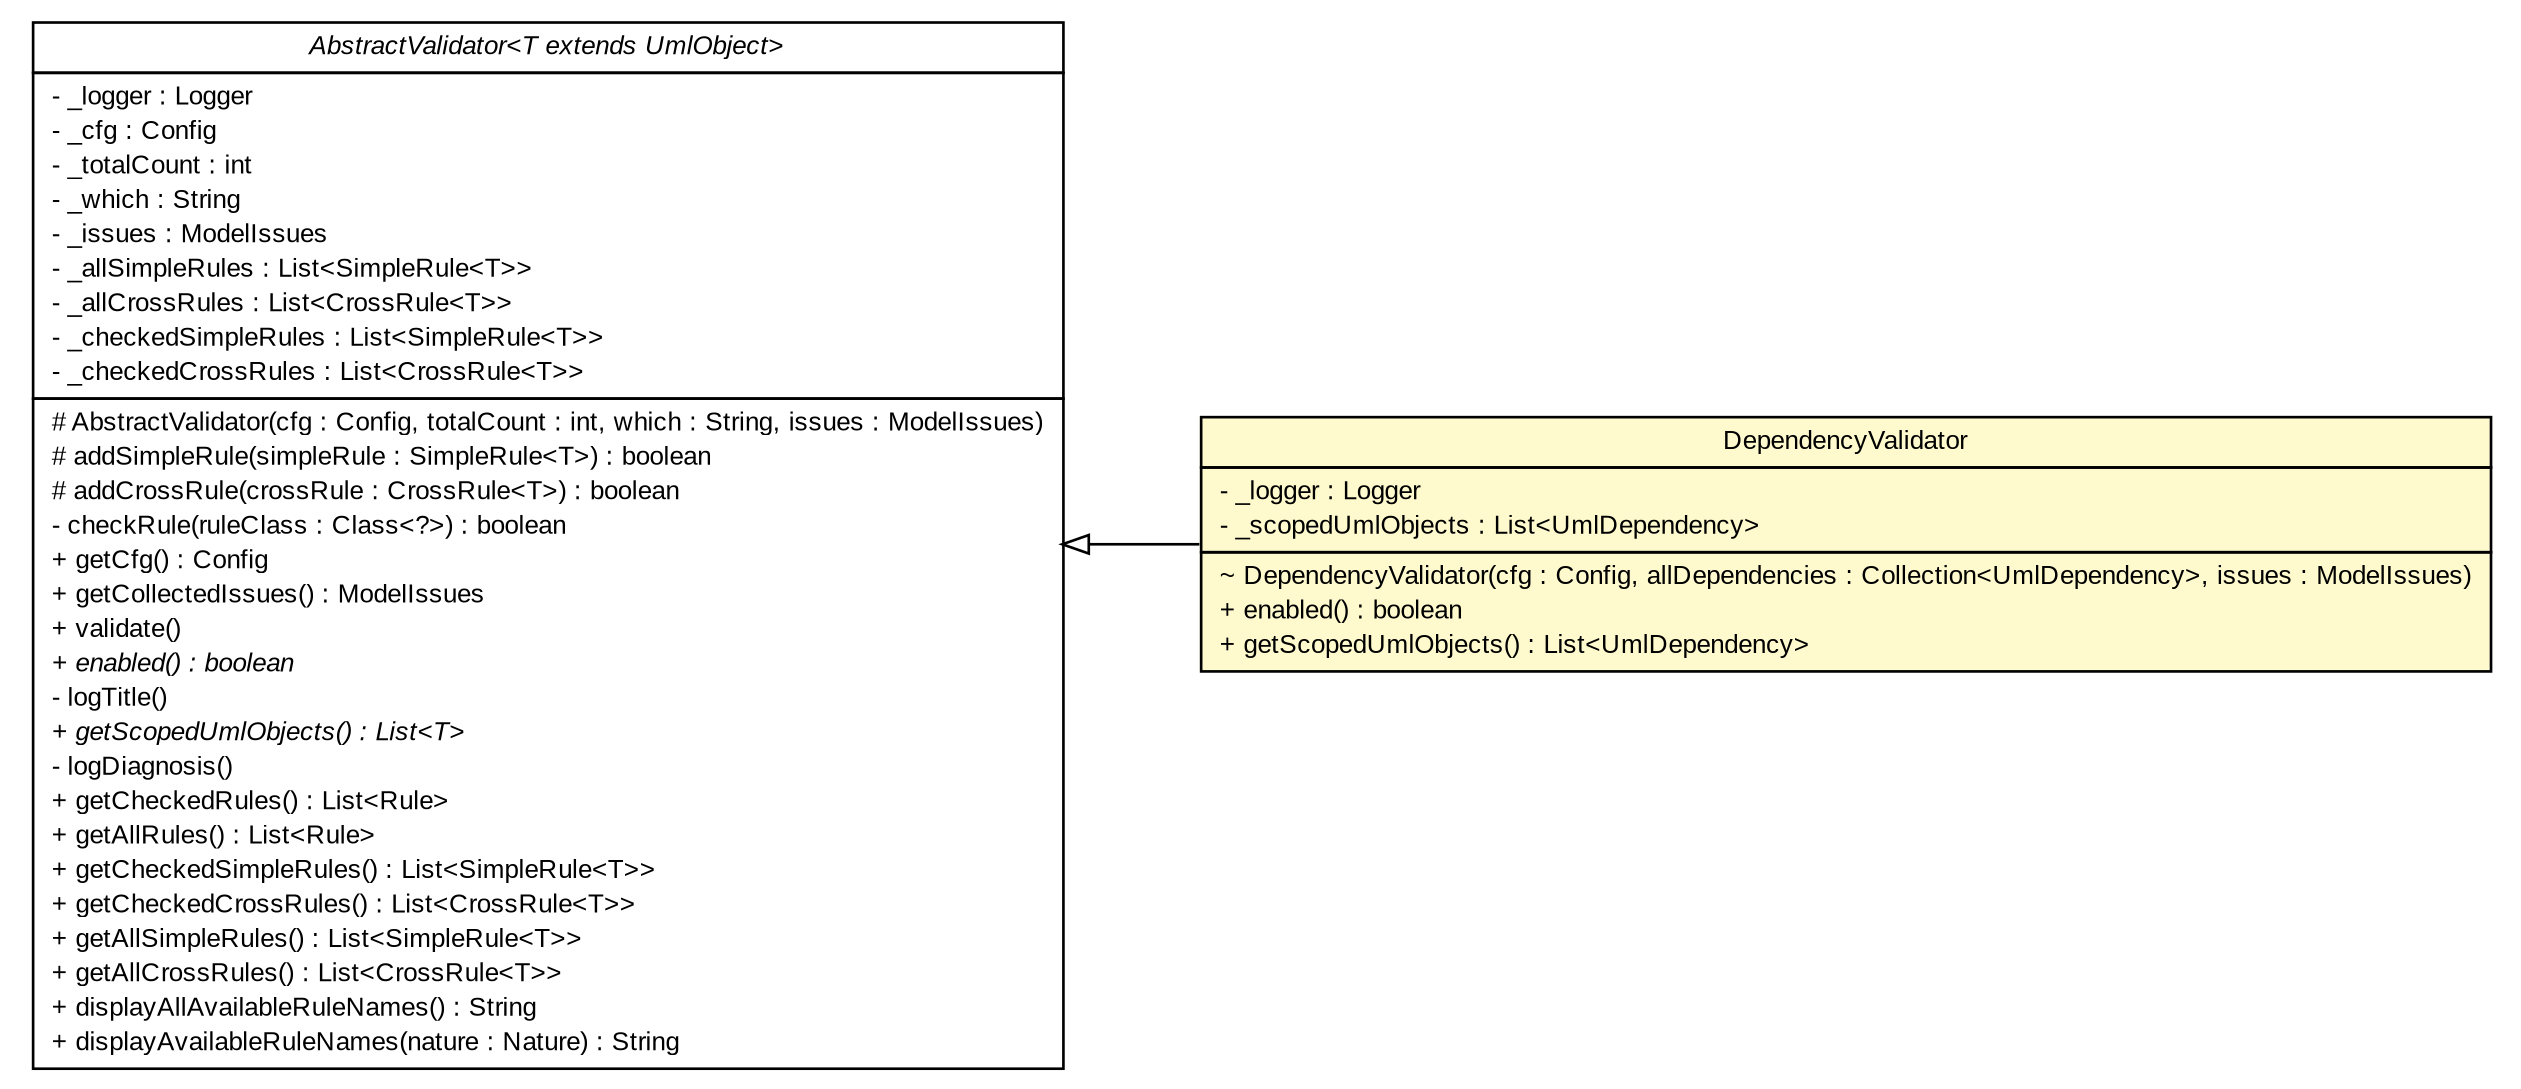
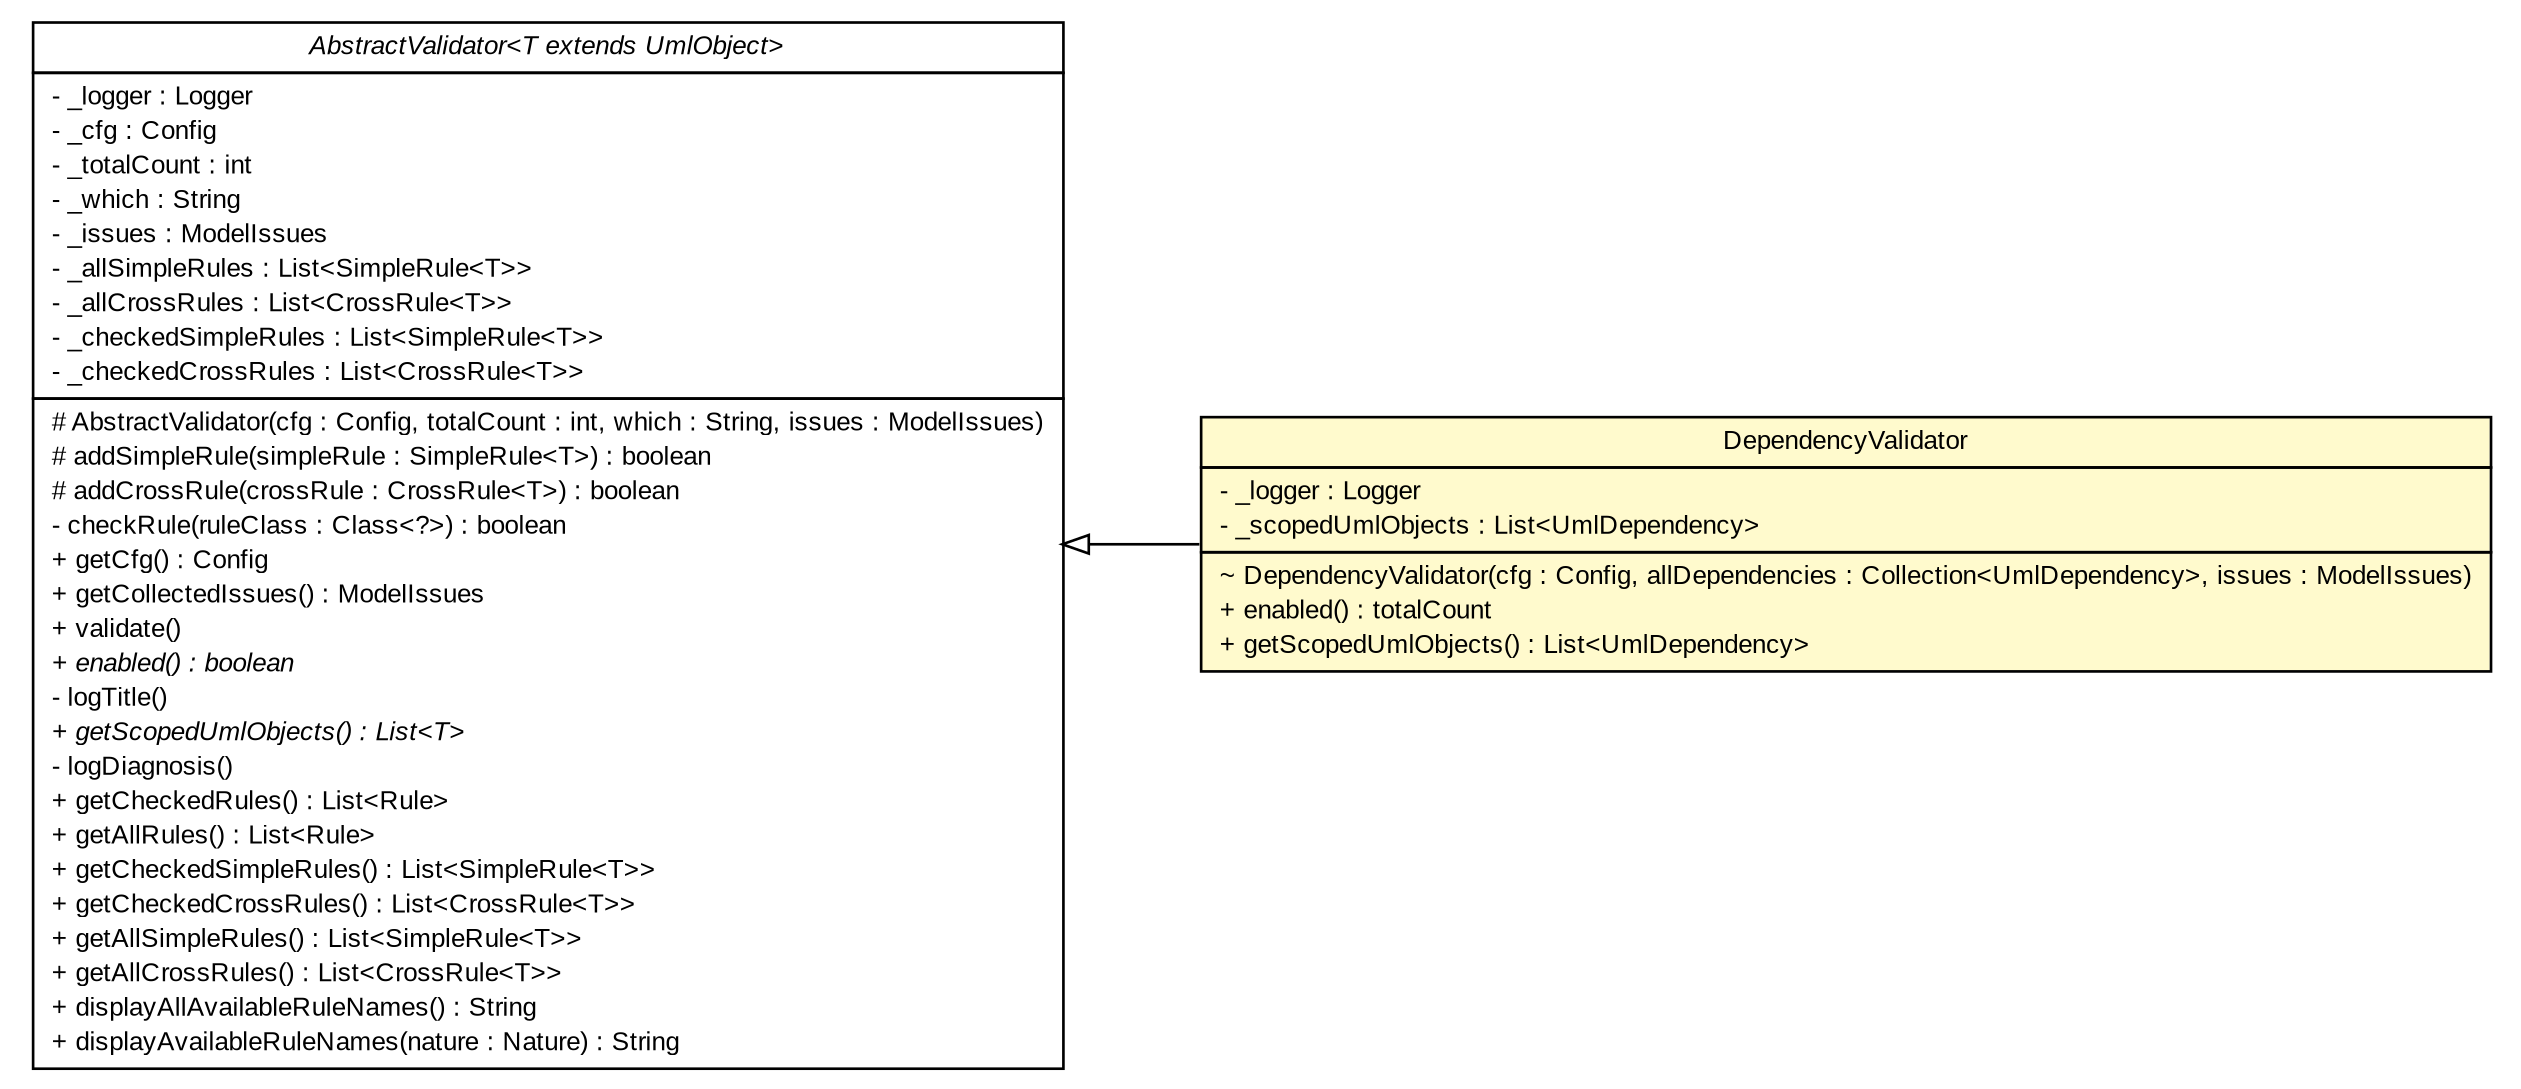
node "DependencyValidator": text "+ enabled() : boolean" -> "+ enabled() : totalCount"
